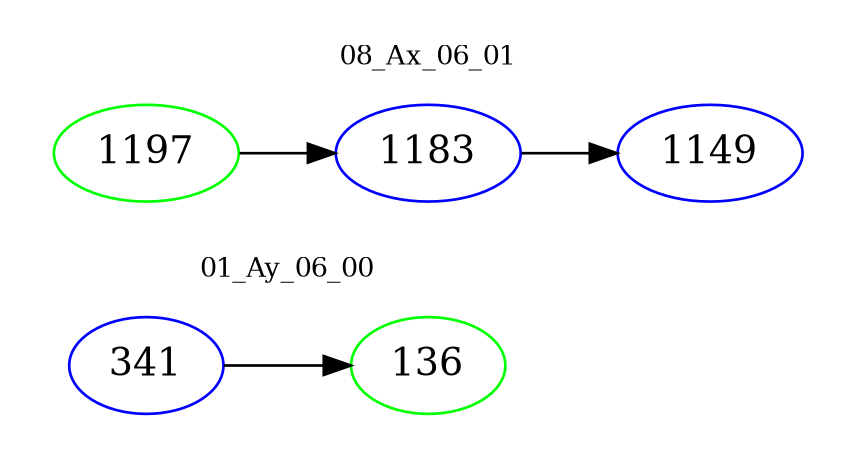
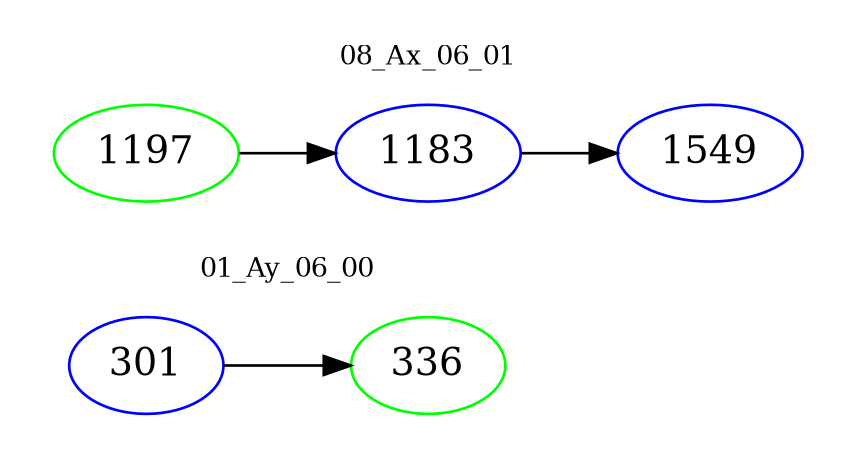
node "1149": label "1149" -> "1549"
node "341": label "341" -> "301"
node "136": label "136" -> "336"
